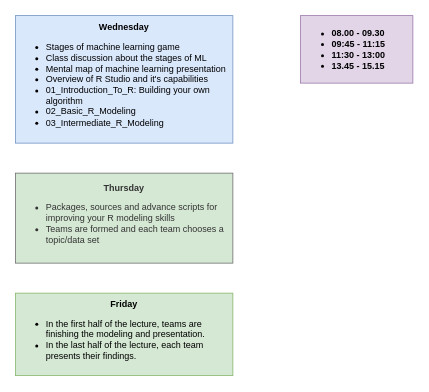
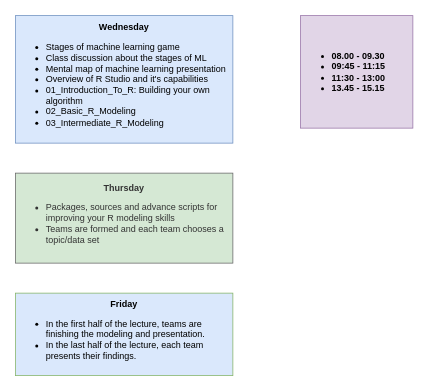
node "08.00 - 09.30 09:45 - 11:15 11:30 - 13:00 13.45 - 15.15": size 113x68 -> 113x113
node "Friday In the first half of the lecture, teams are finishing the modeling and presentation. In the last half of the lecture, each team presents their findings.": fillcolor #d5e8d4 -> #dae8fc
